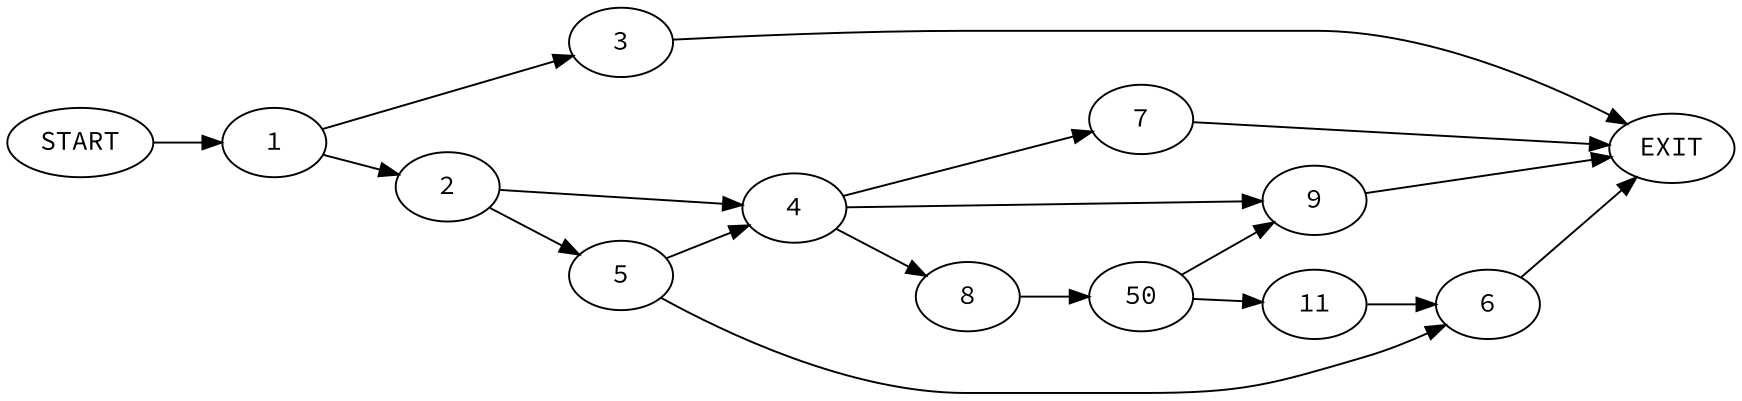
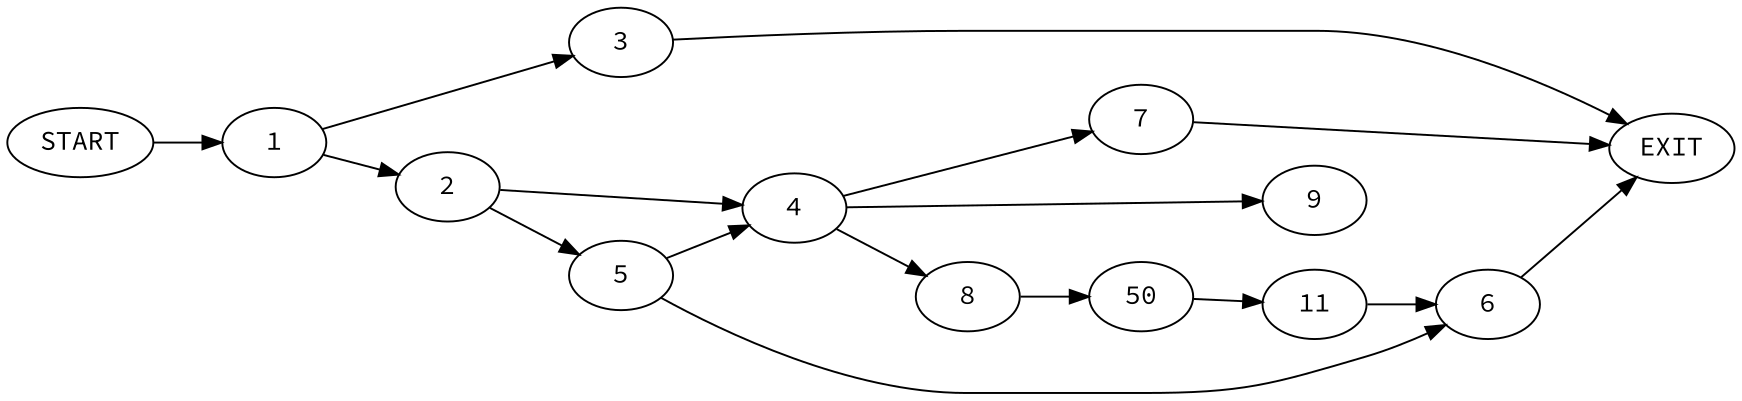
edge "9" -> "EXIT": removed
edge "50" -> "9": removed
